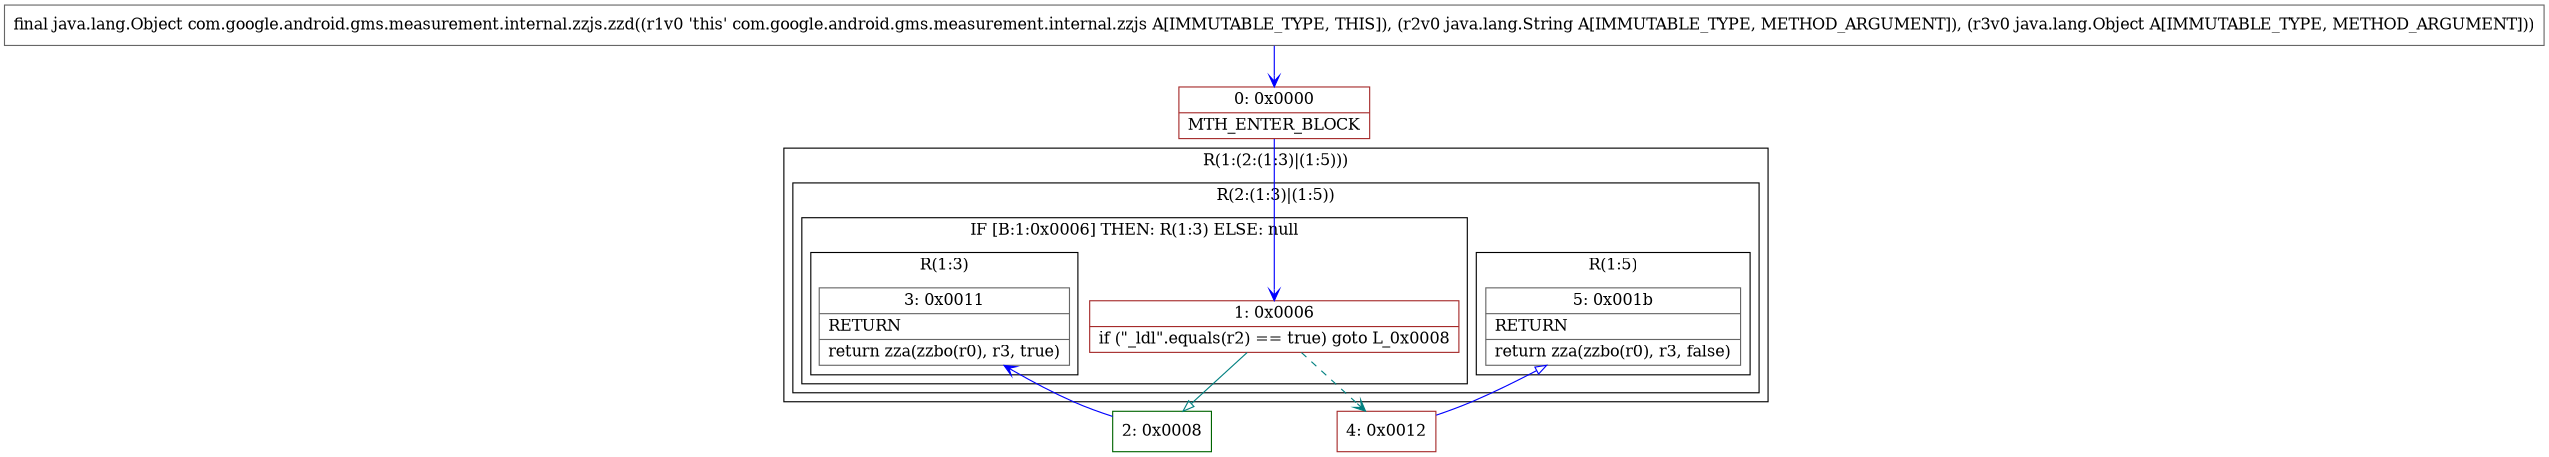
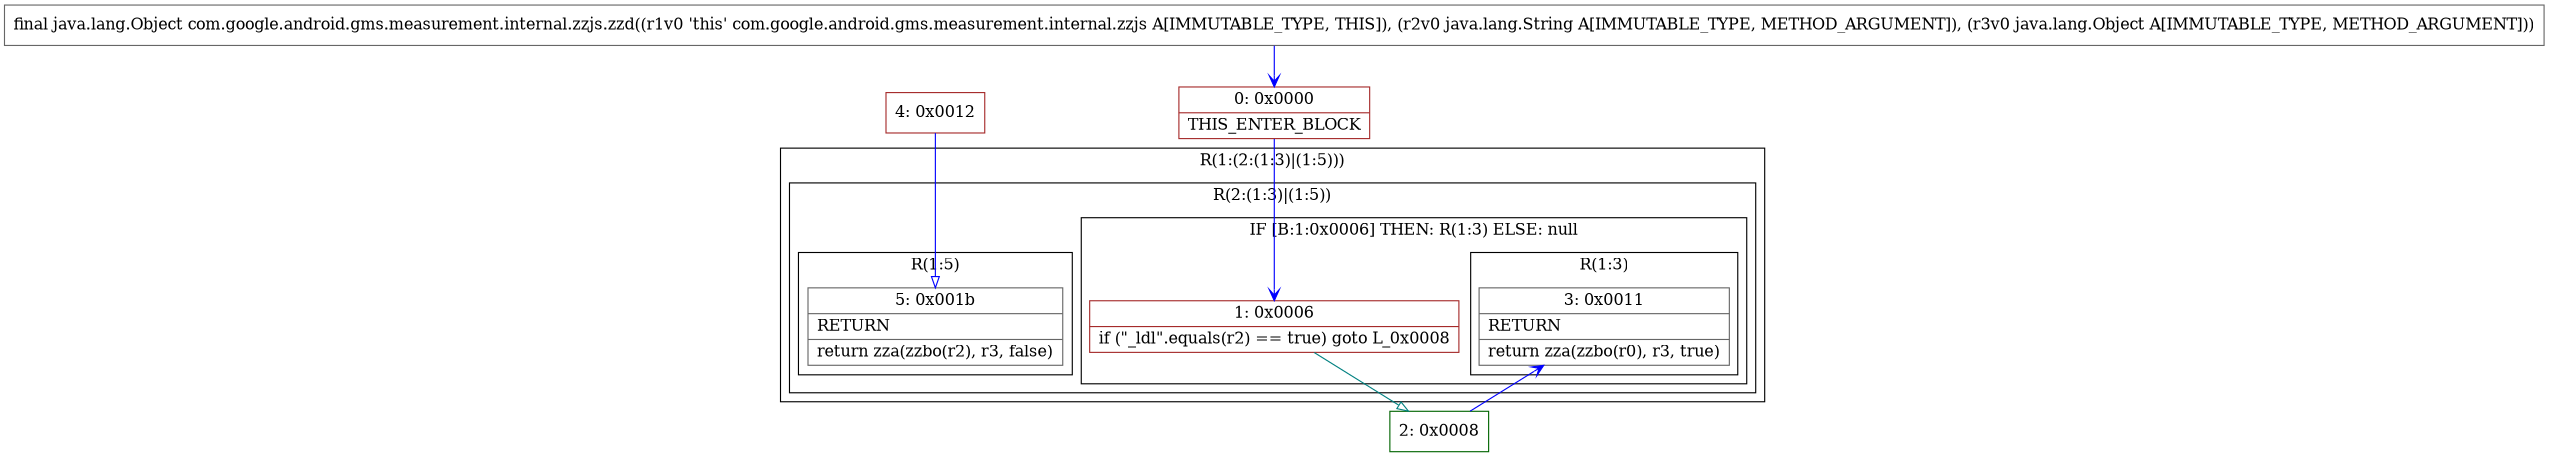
node "0: 0x0000": text "MTH_ENTER_BLOCK" -> "THIS_ENTER_BLOCK"
node "5: 0x001b": text "return zza(zzbo(r0), r3, false)" -> "return zza(zzbo(r2), r3, false)"
edge "1: 0x0006" -> "4: 0x0012": removed
